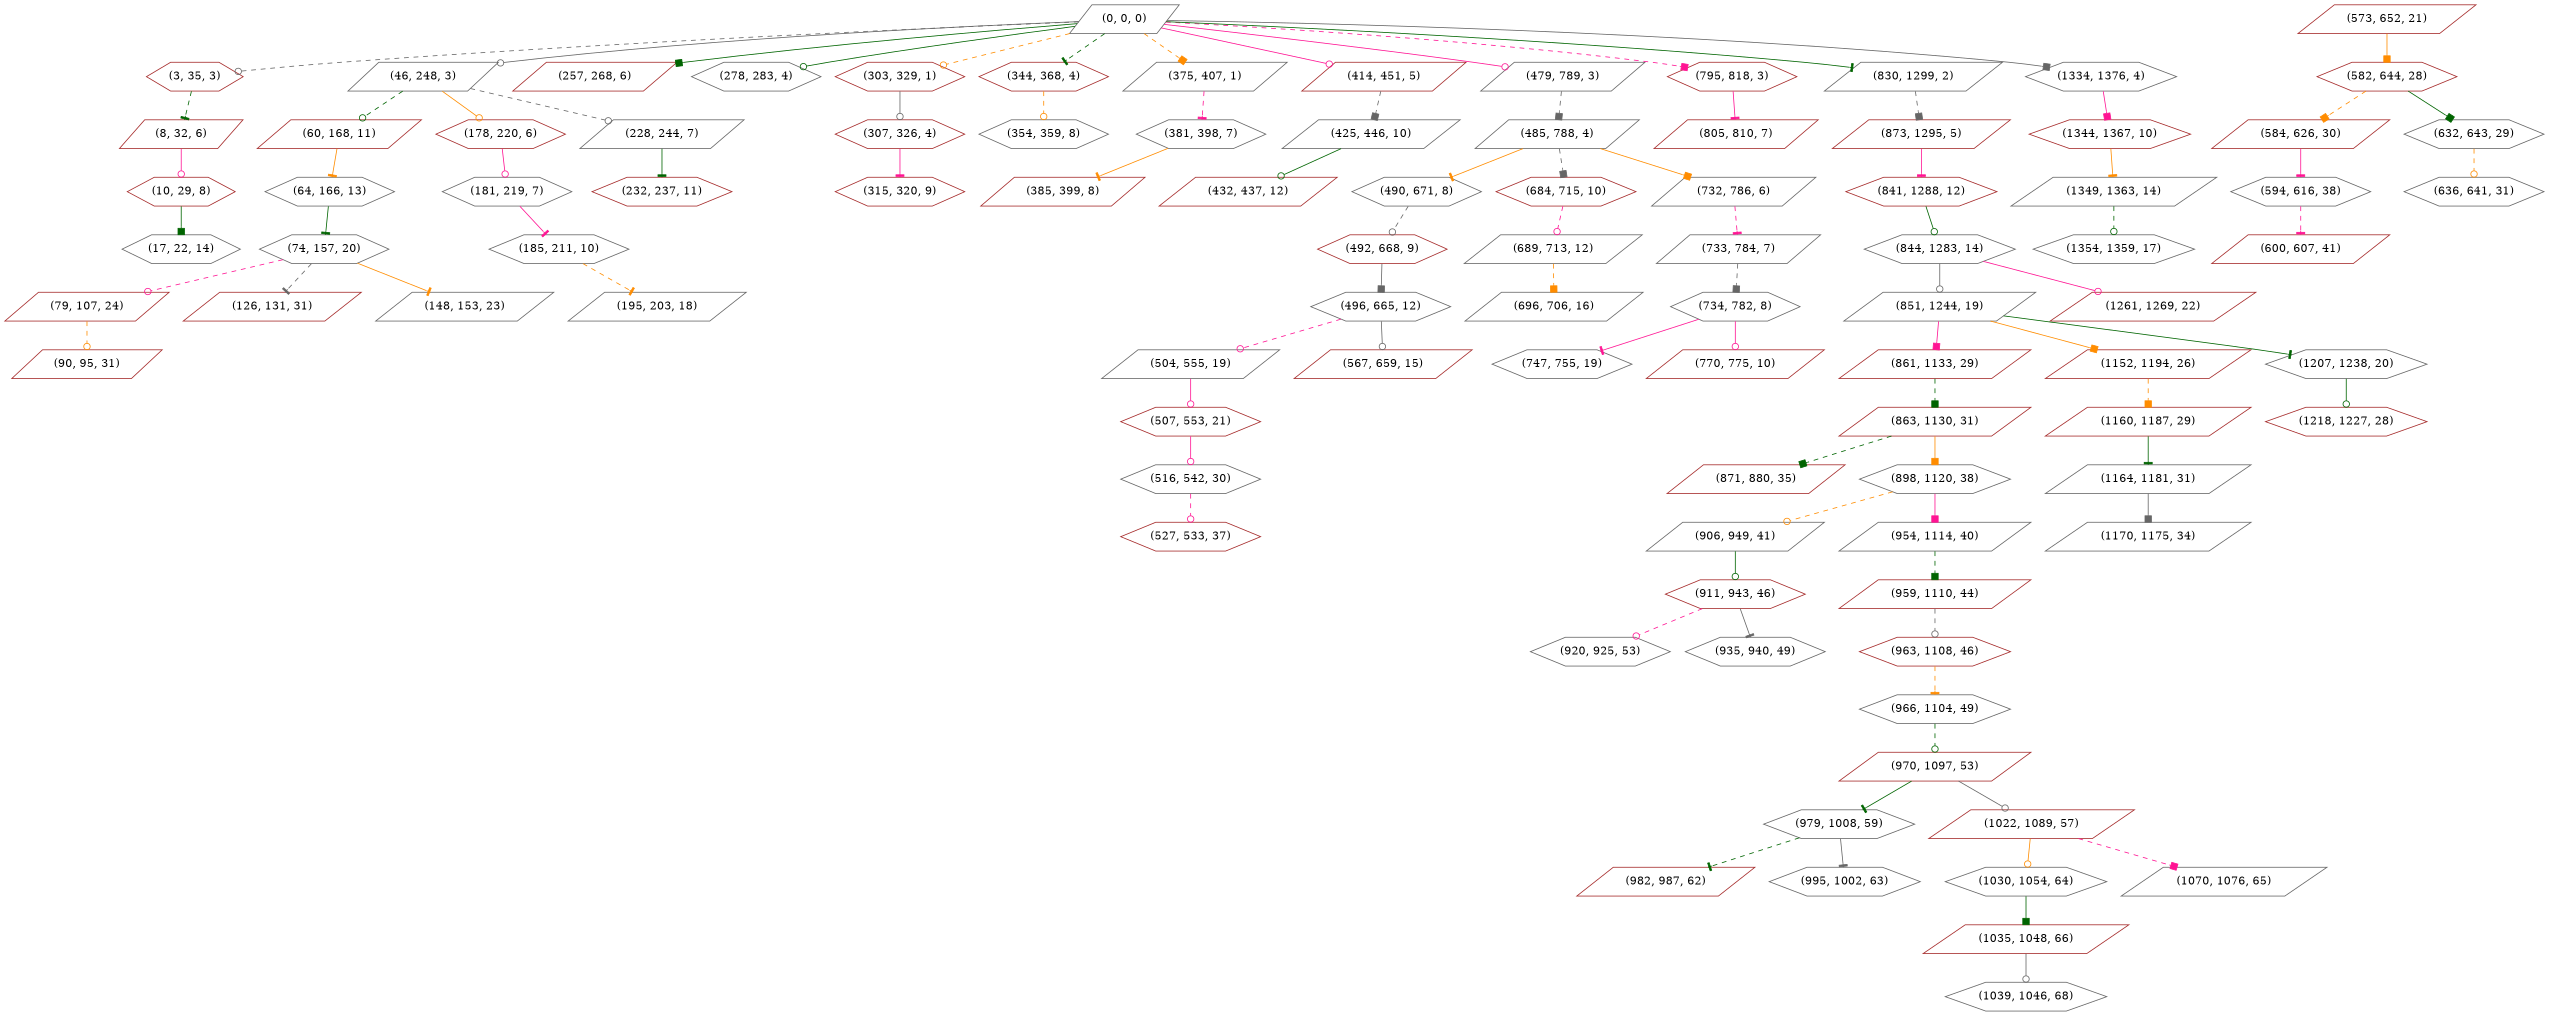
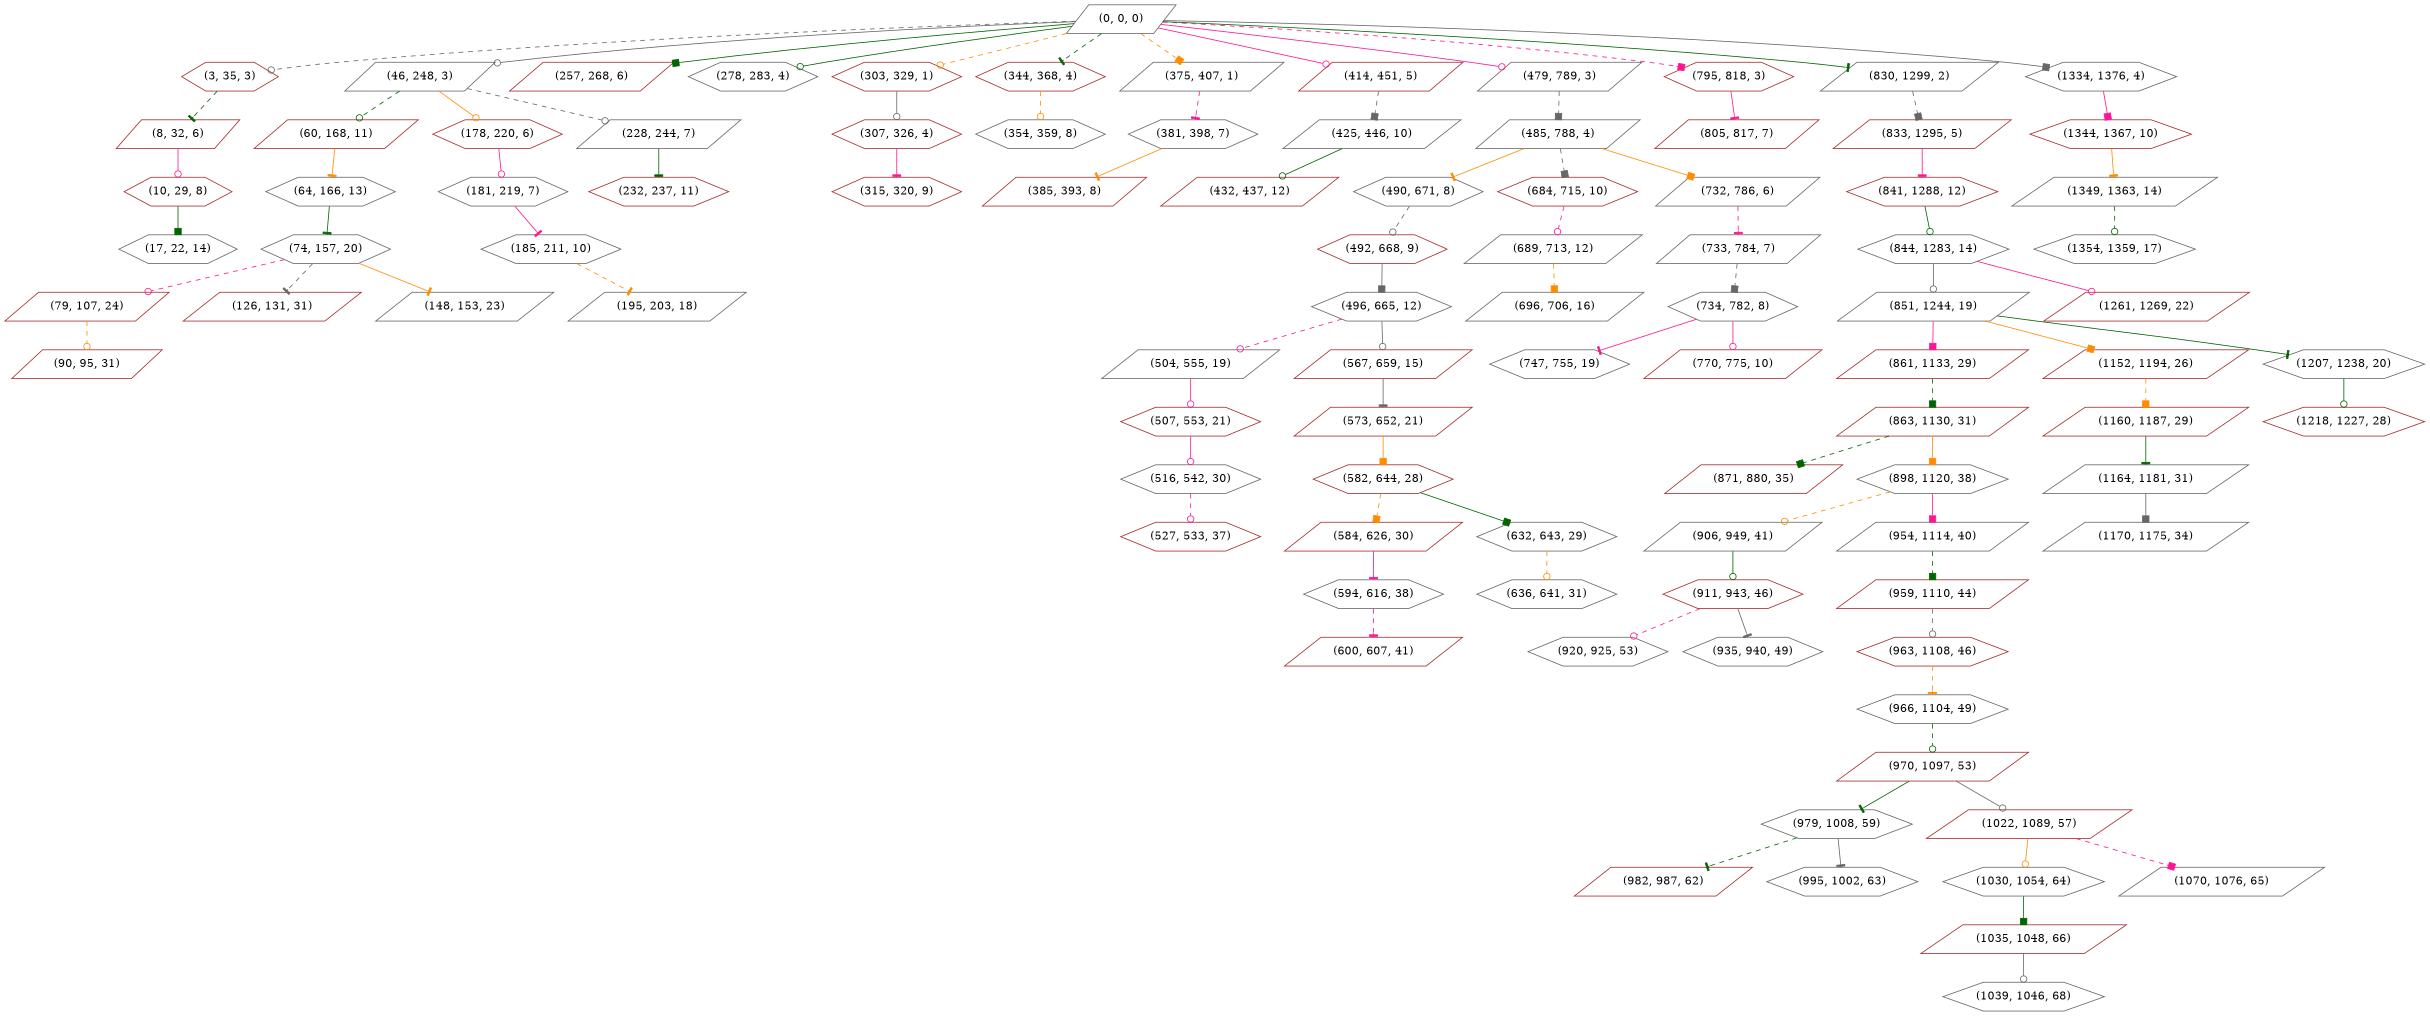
node "(805, 810, 7)": label "(805, 810, 7)" -> "(805, 817, 7)"
node "(873, 1295, 5)": label "(873, 1295, 5)" -> "(833, 1295, 5)"
node "(385, 399, 8)": label "(385, 399, 8)" -> "(385, 393, 8)"
edge "(567, 659, 15)" -> "(573, 652, 21)": added
